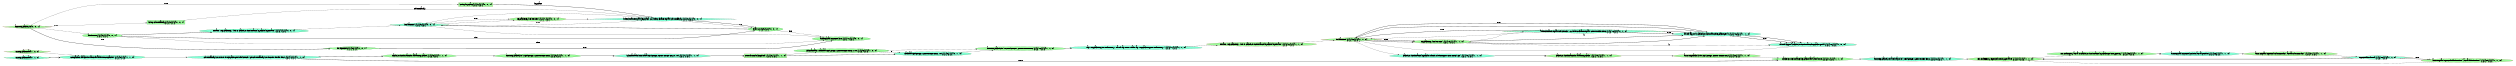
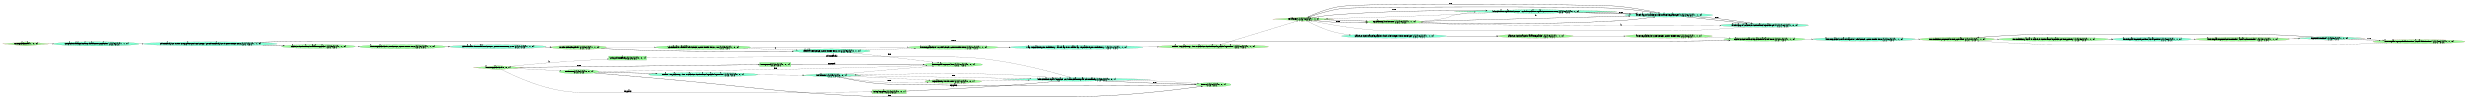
edge "assertKeyCacheSize['0', '0', '1']" -> "String keyspace@@@2@@@['0', '0', '1']": label "true" -> "keyspace"
edge "assertKeyCacheSize['0', '0', '1']" -> "String columnFamily@@@2@@@['0', '0', '1']": label "true" -> "k"
edge "size++@@@8@@@['0', '0', '1']" -> "assertEquals(expected,size)@@@10@@@['0', '0', '1']": now "readData(KEYSPACE1,COLUMN_FAMILY2,100)@@@9@@@['0', '1', '0']" -> "assertEquals(expected,size)@@@10@@@['0', '0', '1']"
node "int expected@@@2@@@['0', '0', '1']": shape diamond -> box
edge "int expected@@@2@@@['0', '0', '1']" -> "assertEquals(expected,size)@@@10@@@['0', '0', '1']": label "true" -> "expected"
node "store.forceBlockingFlush()@@@8@@@['1', '1', '0']": shape box -> ellipse
node "testKeyCacheLoad['0', '1', '0']": removed
